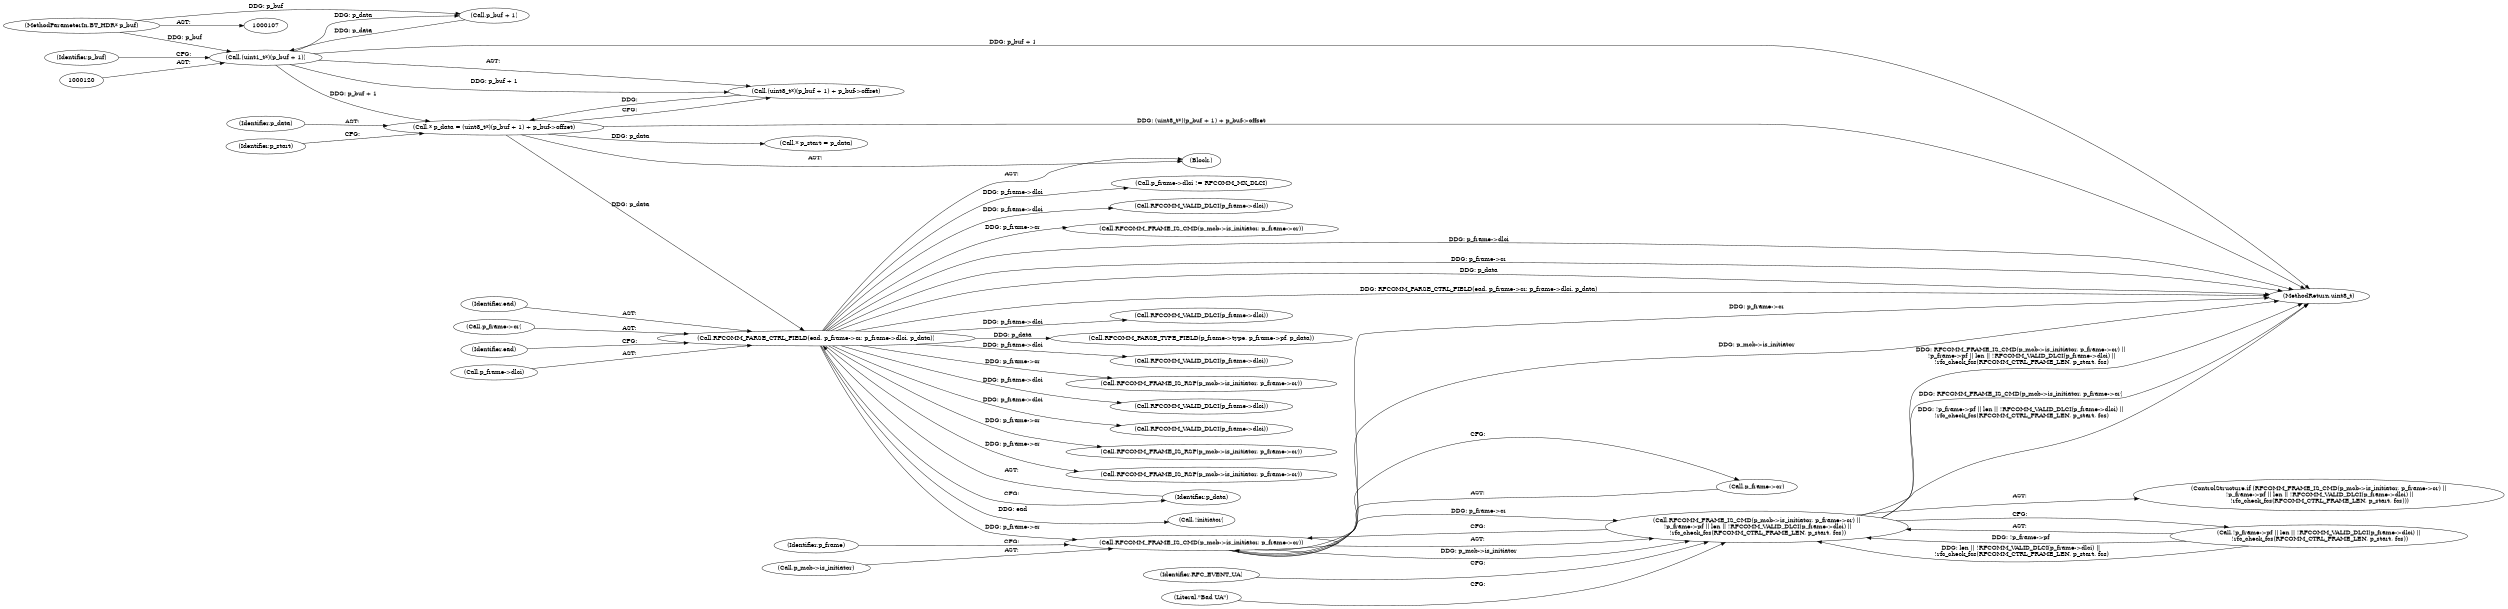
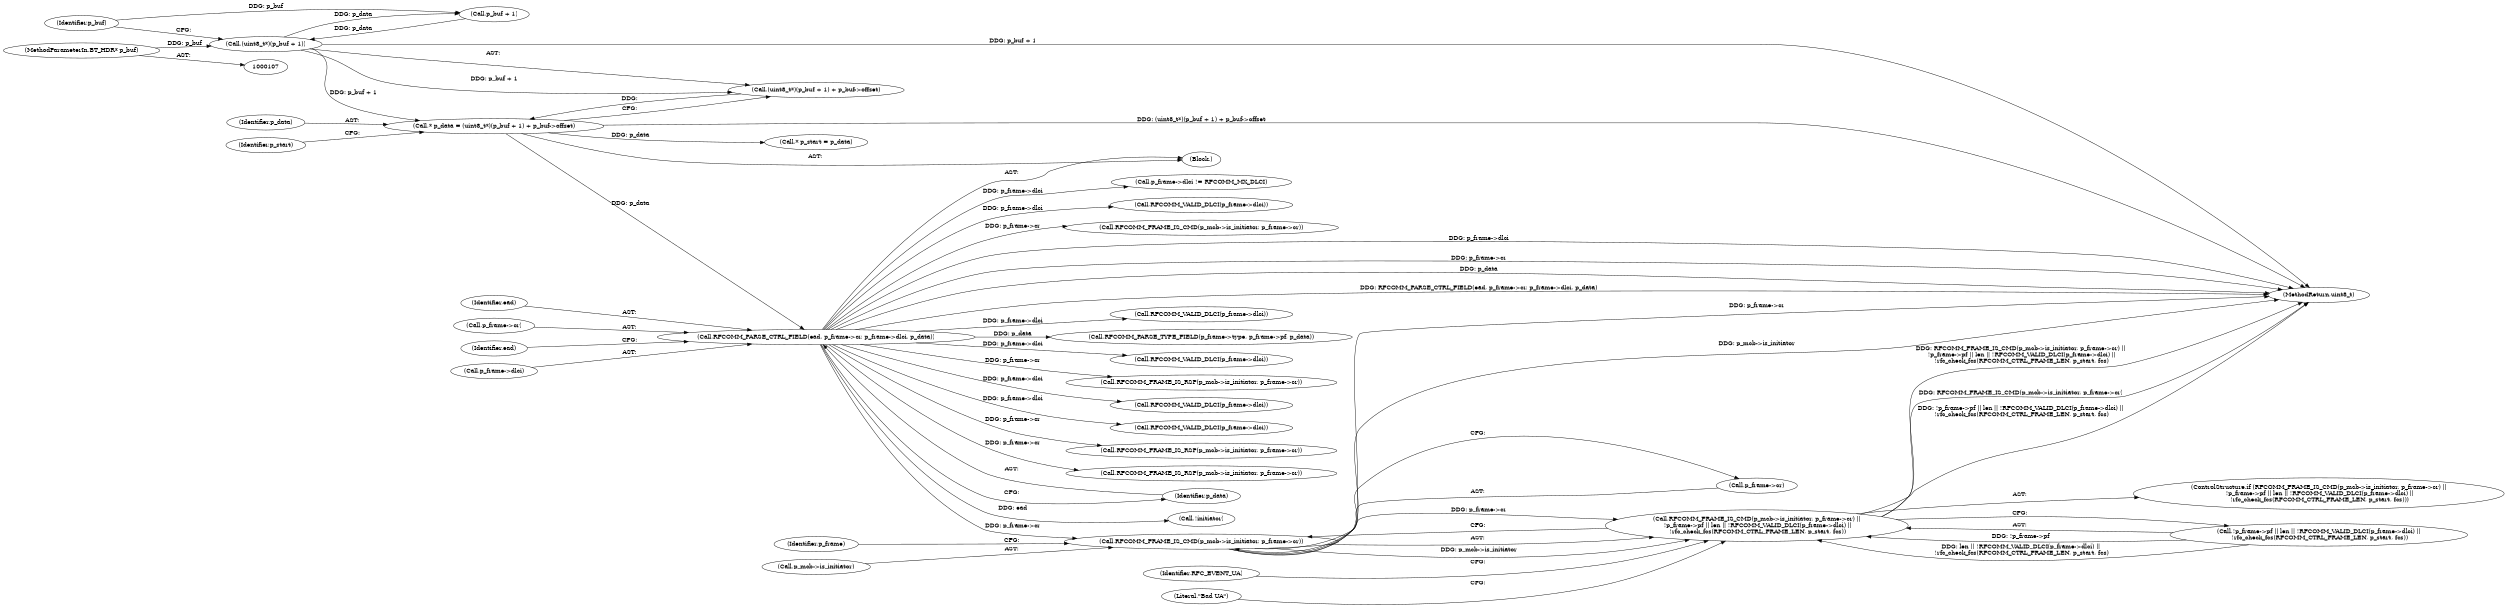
edge "(MethodParameterIn,BT_HDR* p_buf)" -> "(Call,p_buf + 1)": now "(Identifier,p_buf)" -> "(Call,p_buf + 1)"
node "(Call,(uint1_t*)(p_buf + 1))": label "(Call,(uint1_t*)(p_buf + 1))" -> "(Call,(uint8_t*)(p_buf + 1))"
node "1000120": removed
